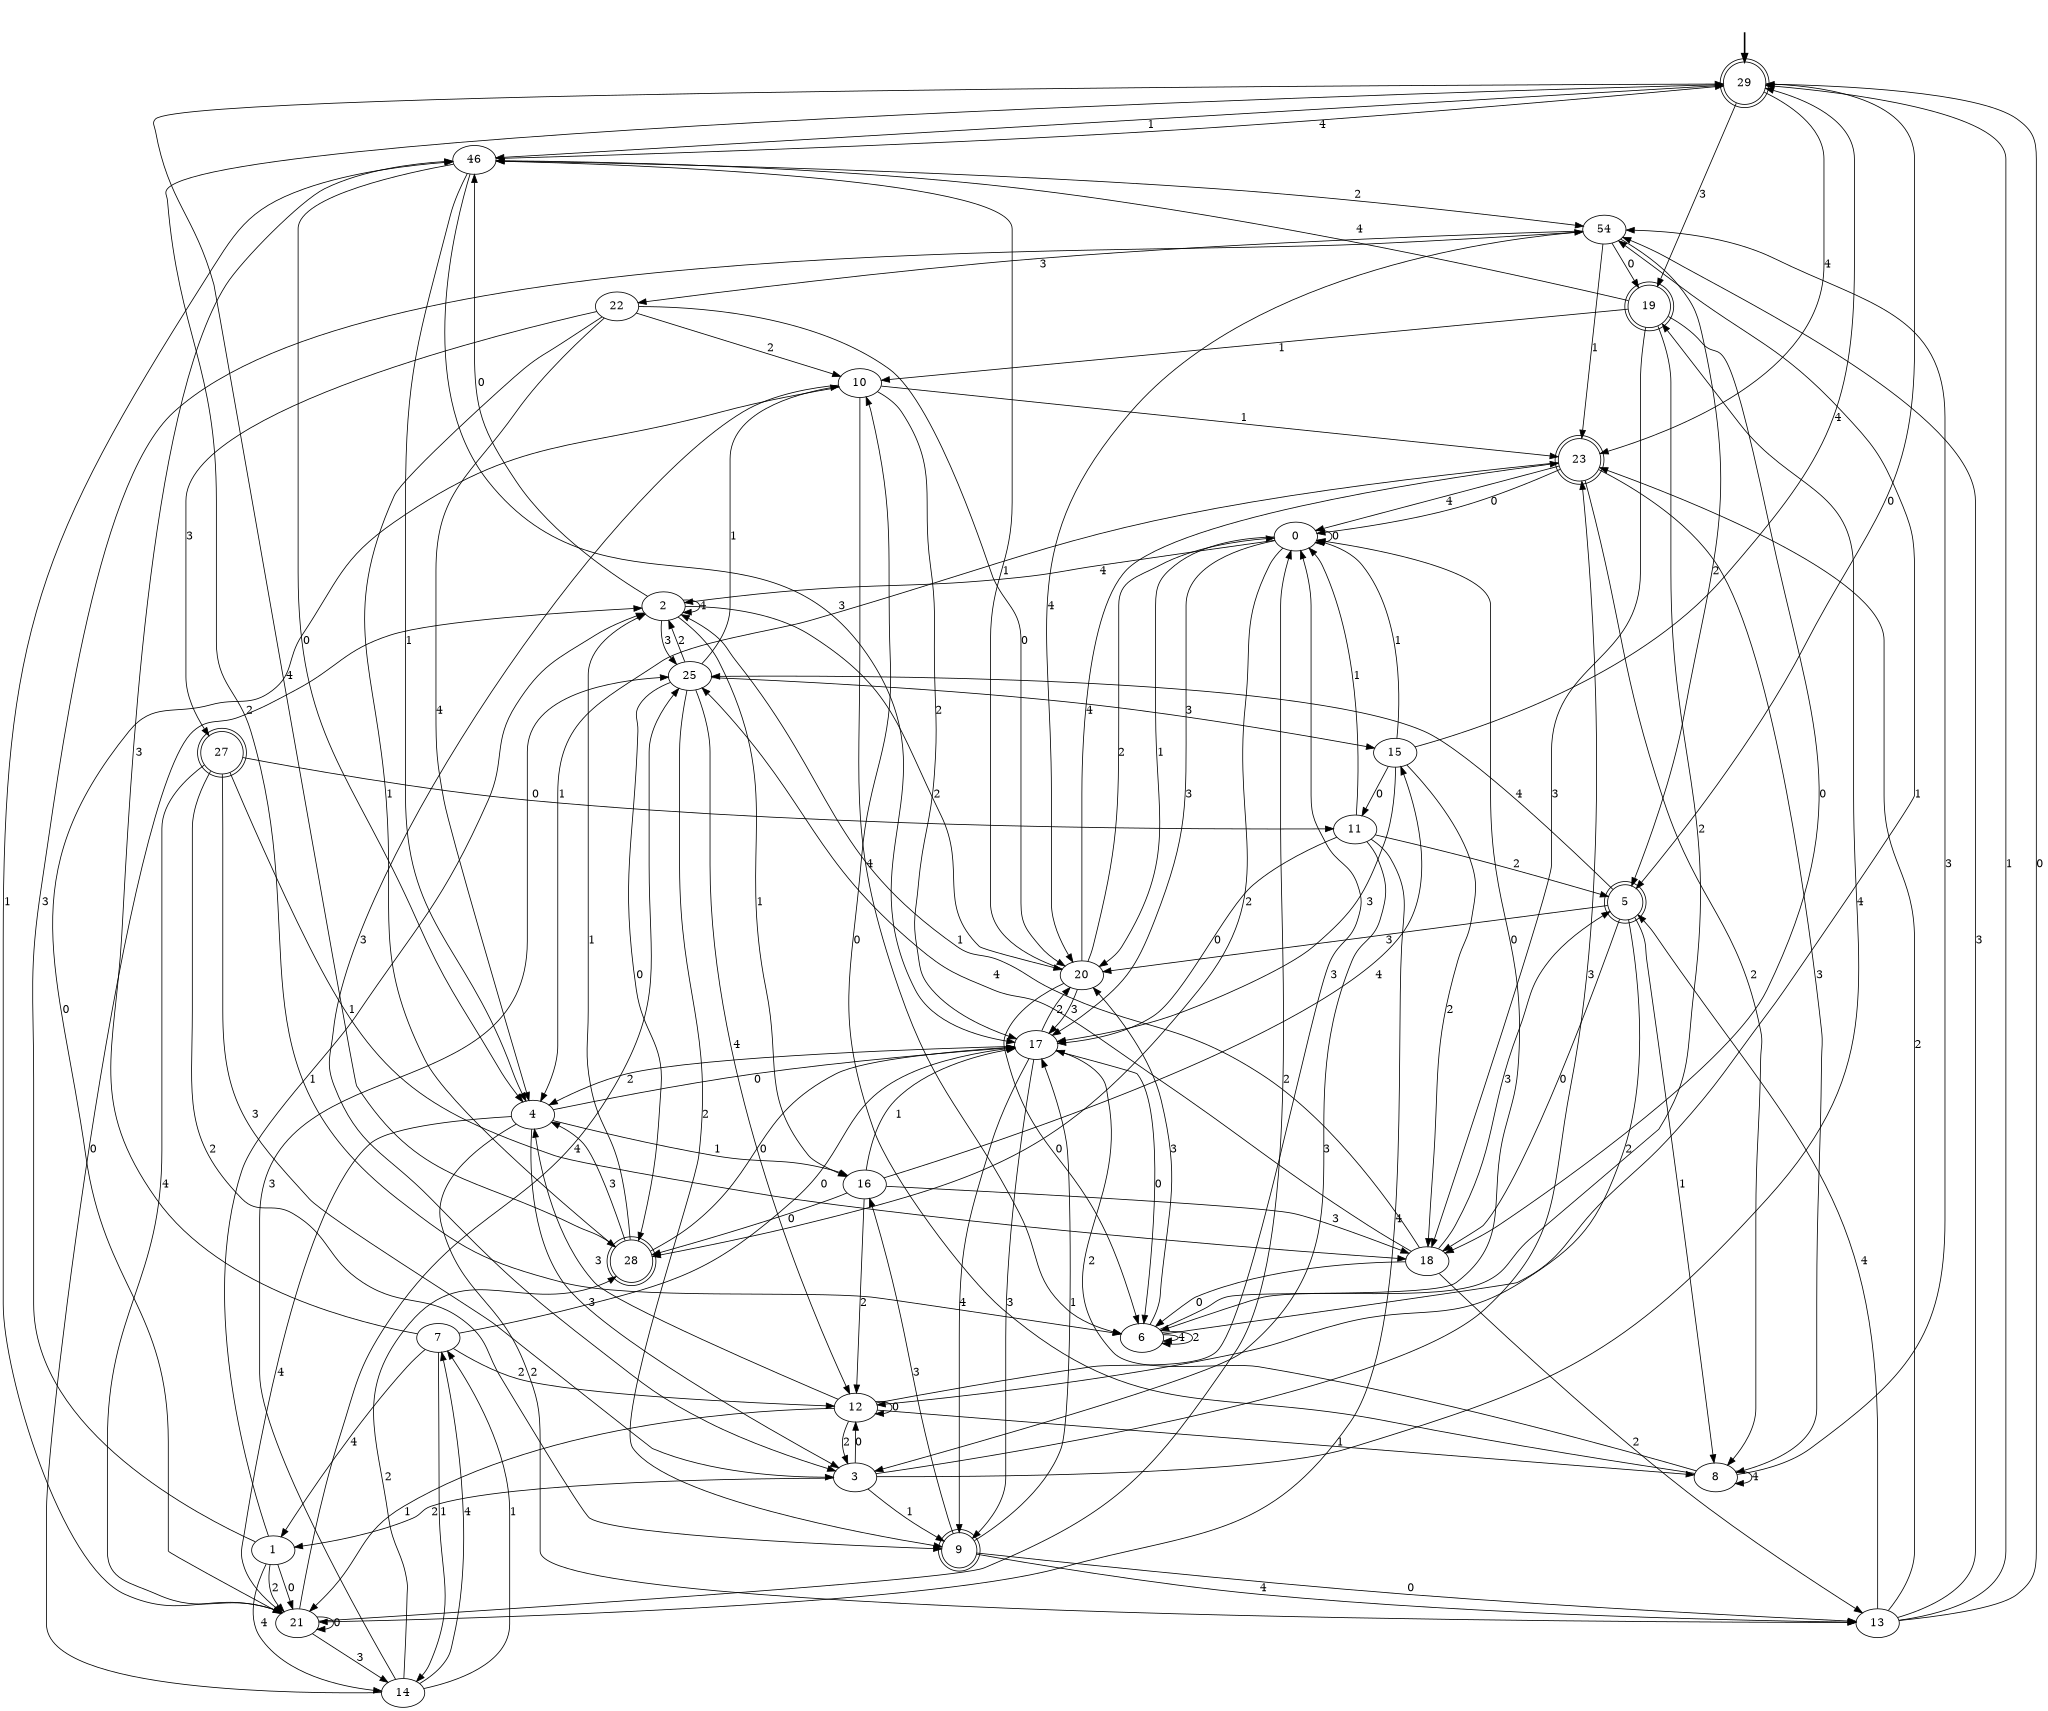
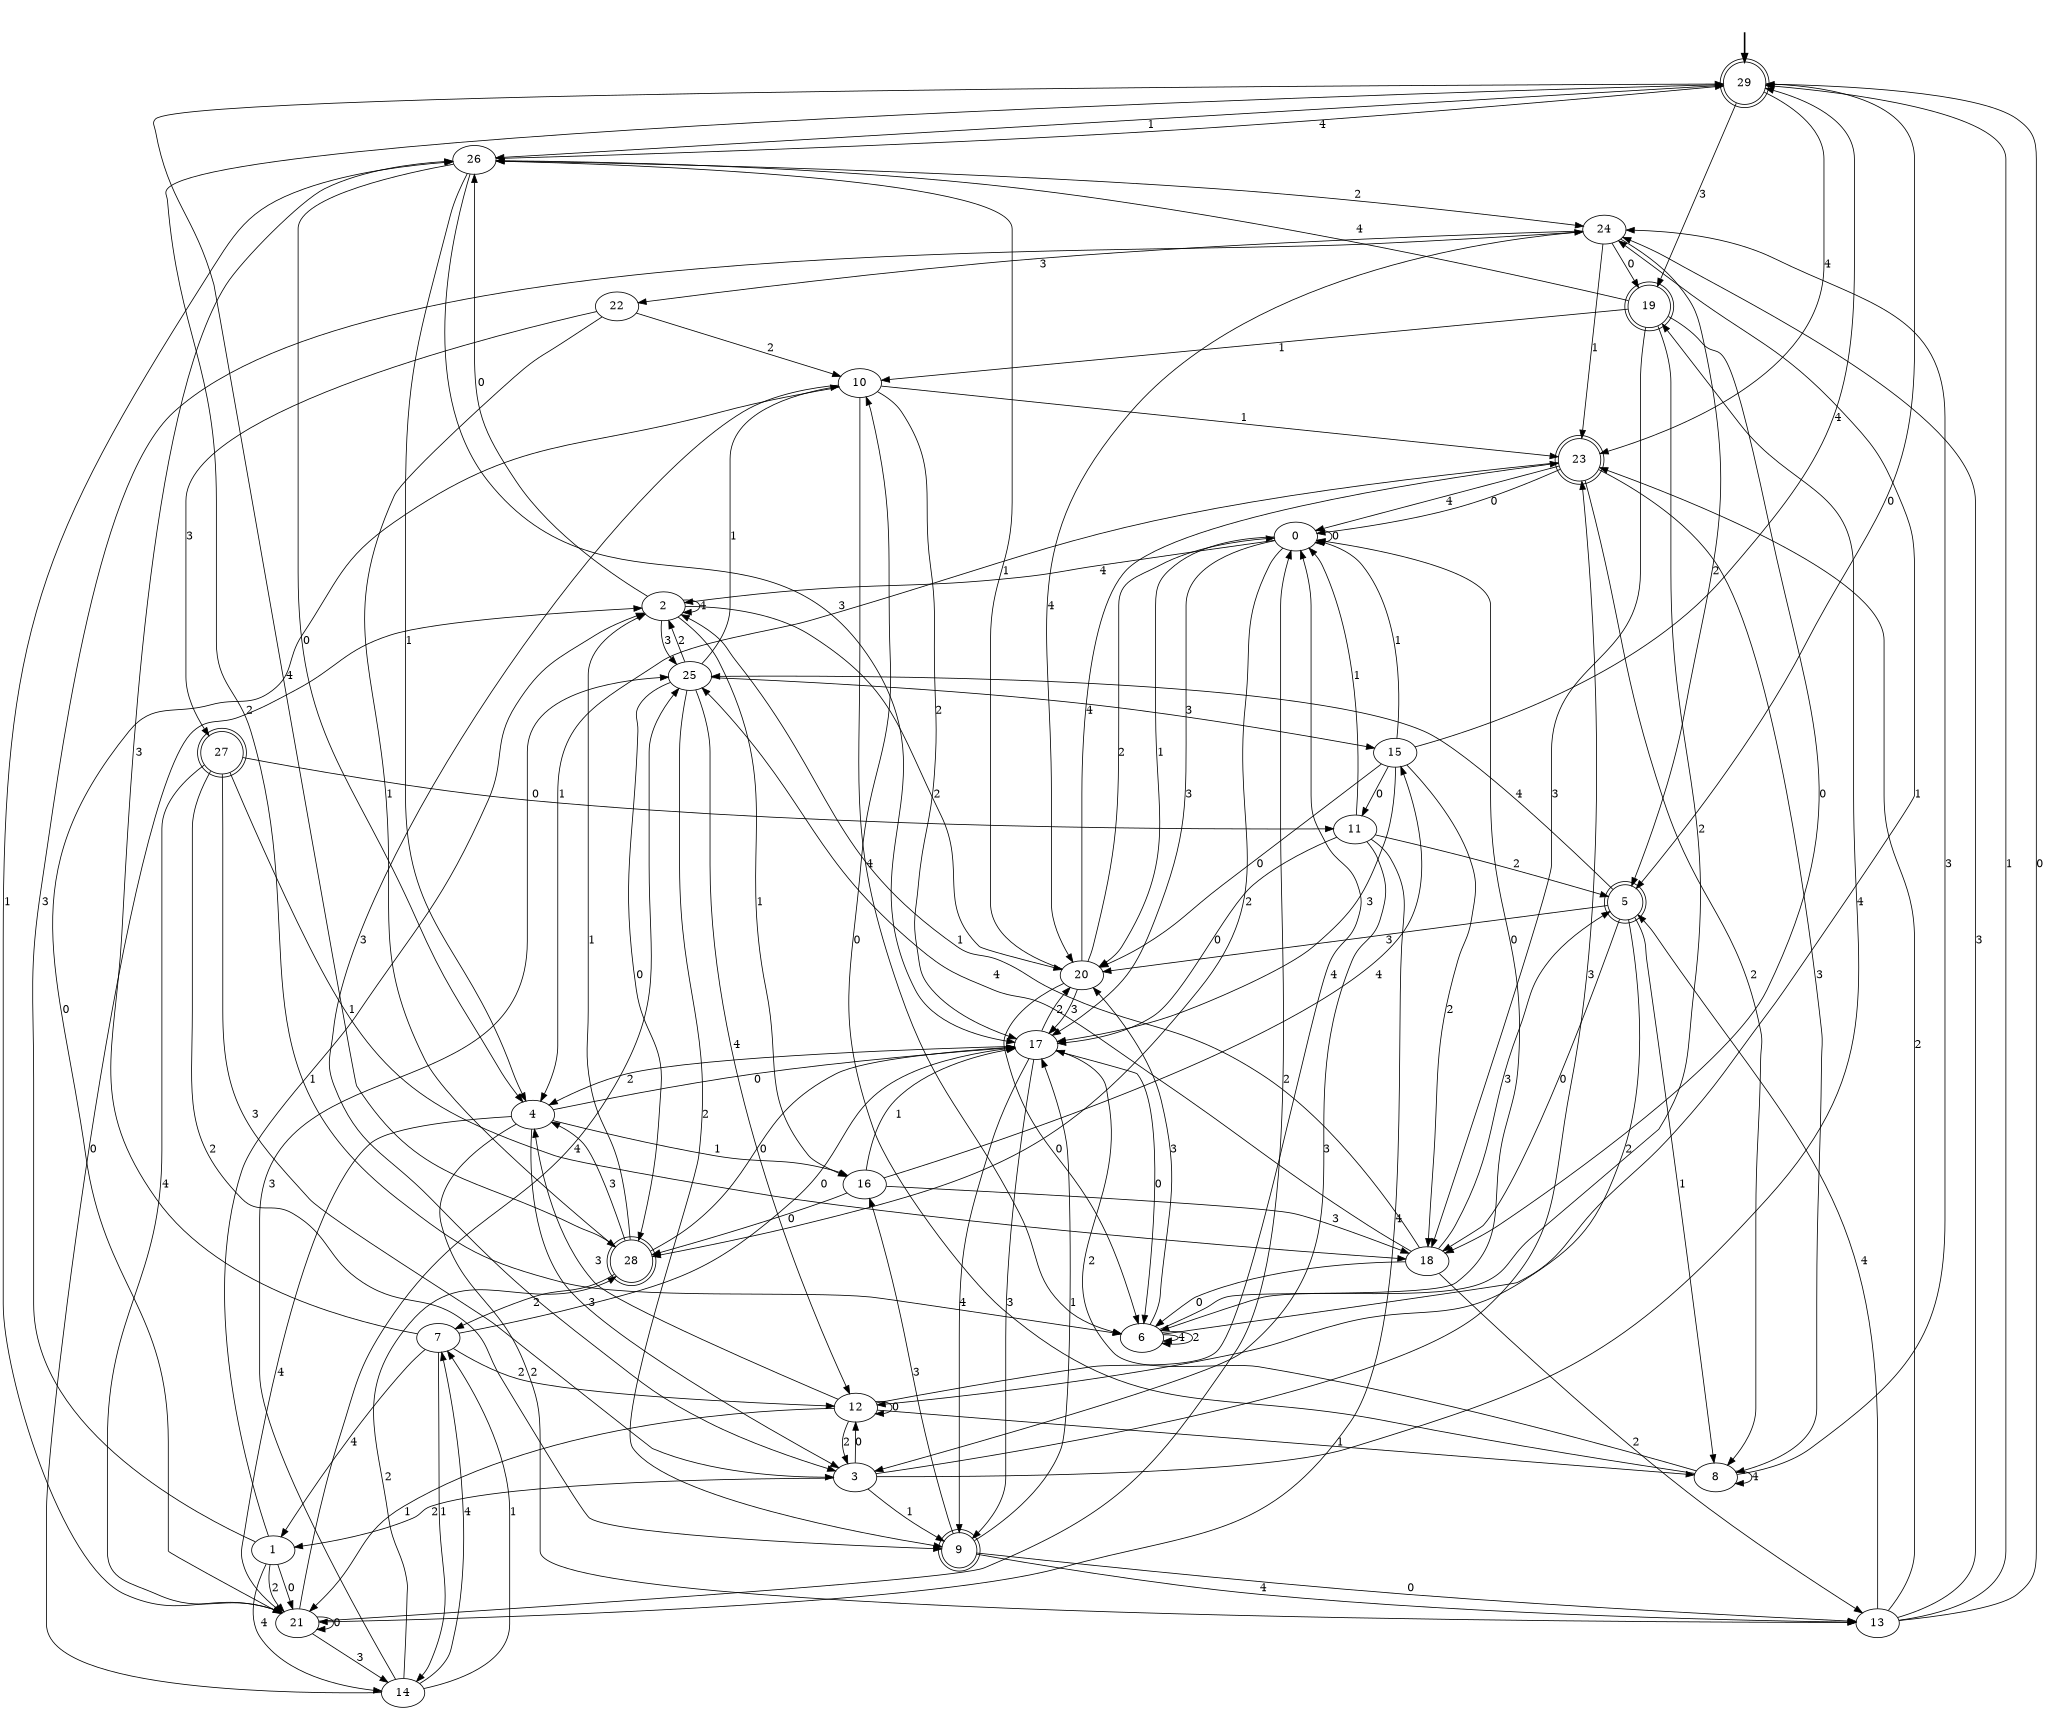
node "46": label "46" -> "26"
node "54": label "54" -> "24"
edge "22" -> "20": now "15" -> "20"
edge "22" -> "4": removed, label "4"
edge "12" -> "0": label "3" -> "4"
edge "16" -> "12": removed, label "2"
edge "28" -> "7": added, label "2"
